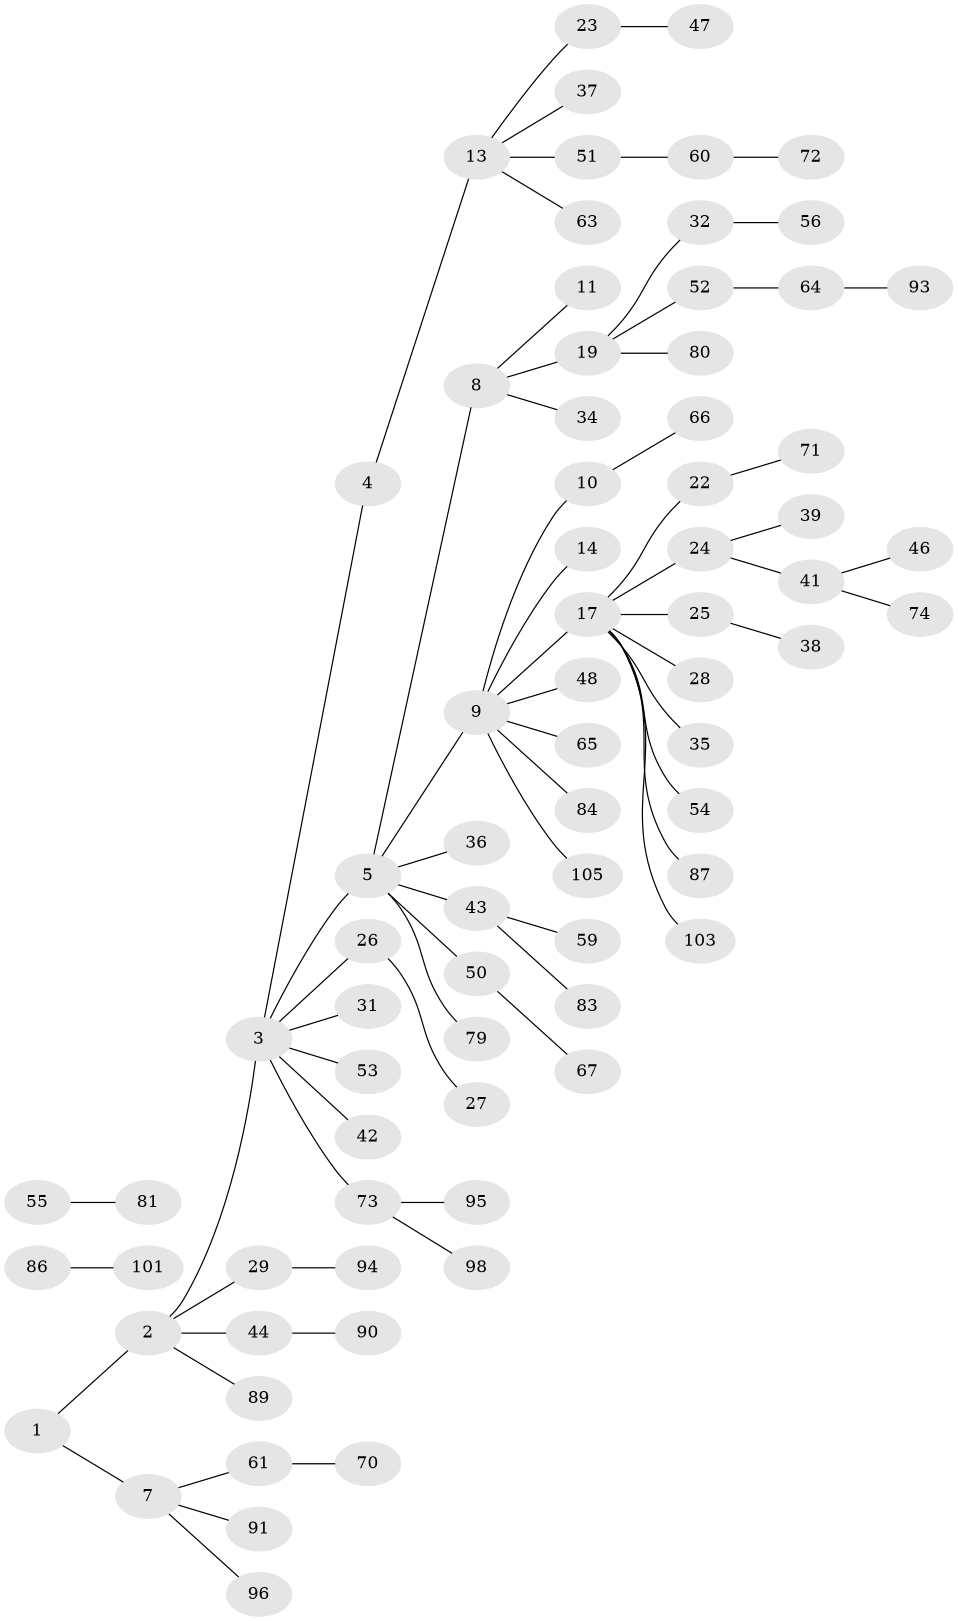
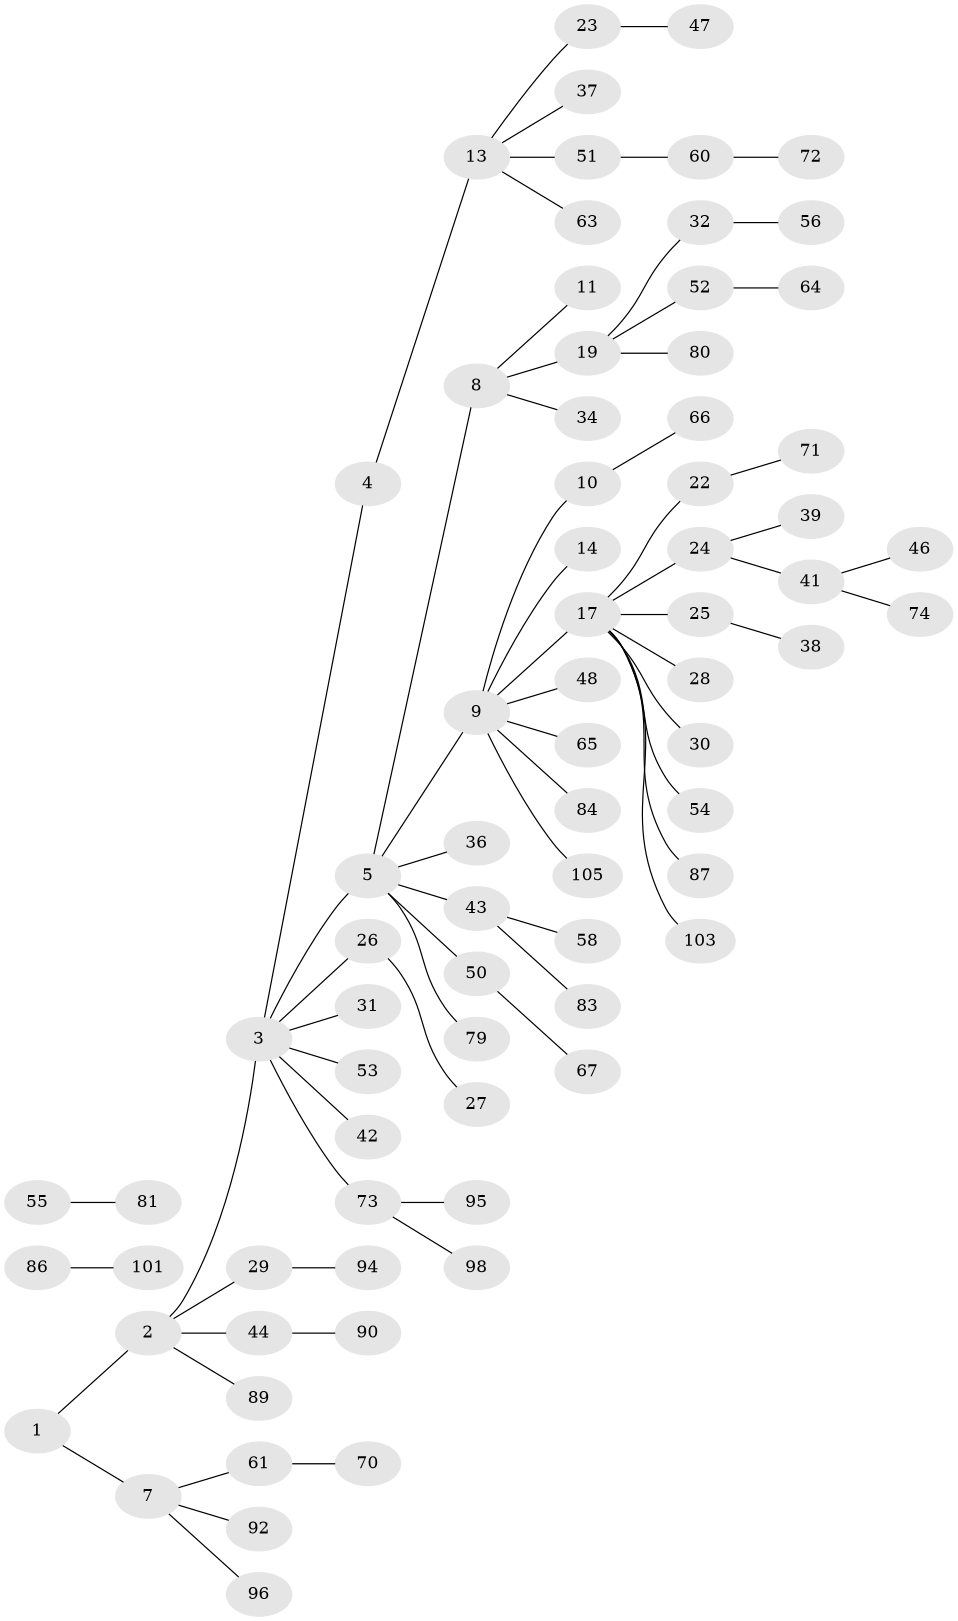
node "93": removed
node "35": label "35" -> "30"
node "59": label "59" -> "58"
node "91": label "91" -> "92"
